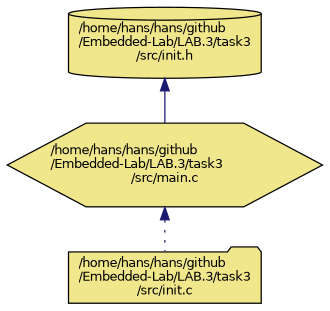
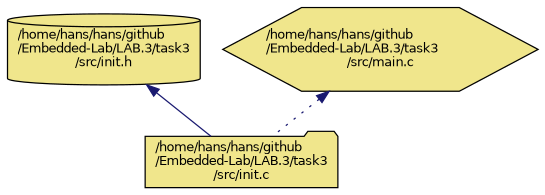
edge "/home/hans/hans/github /Embedded-Lab/LAB.3/task3 /src/main.c" -> "/home/hans/hans/github /Embedded-Lab/LAB.3/task3 /src/init.h": now "/home/hans/hans/github /Embedded-Lab/LAB.3/task3 /src/init.c" -> "/home/hans/hans/github /Embedded-Lab/LAB.3/task3 /src/init.h"
